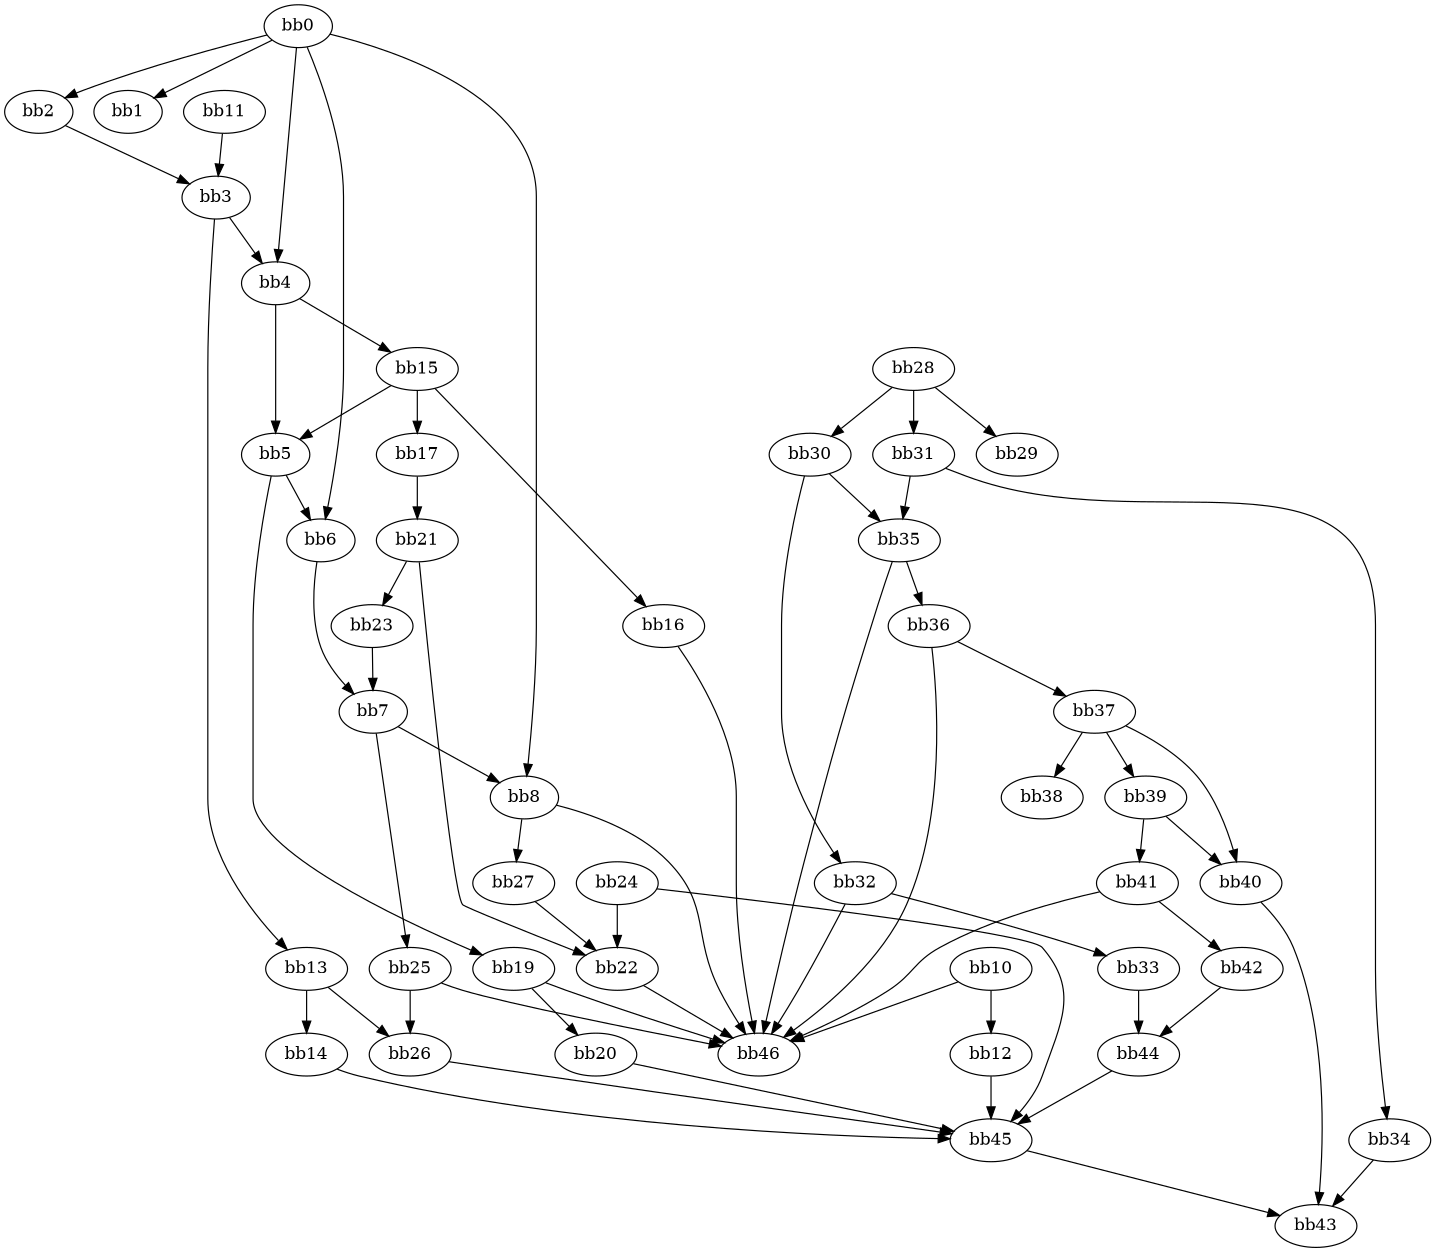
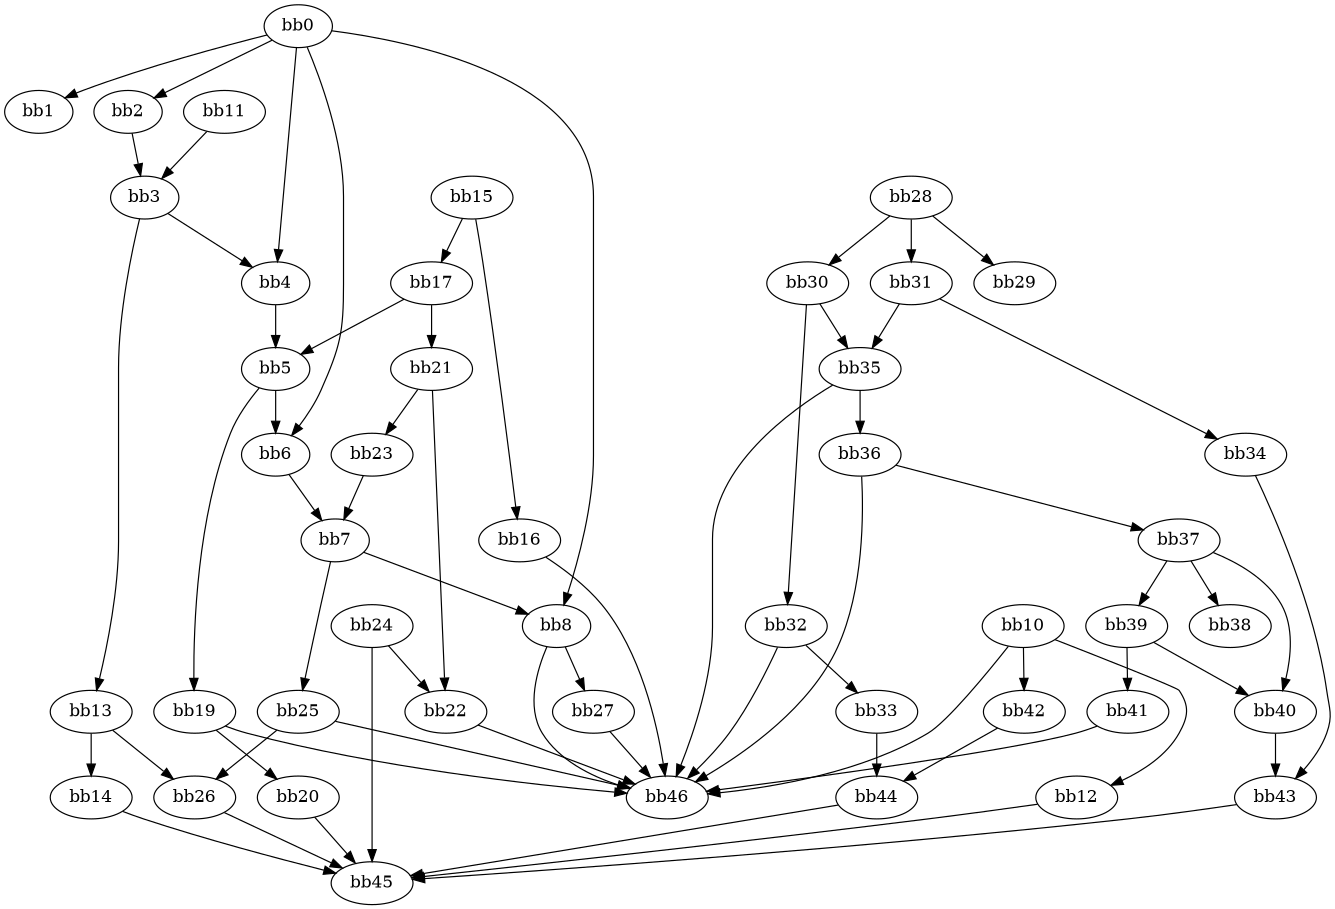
edge "bb4" -> "bb15": removed
edge "bb15" -> "bb5": now "bb17" -> "bb5"
edge "bb27" -> "bb22": now "bb27" -> "bb46"
edge "bb41" -> "bb42": now "bb10" -> "bb42"
edge "bb45" -> "bb43": reversed
